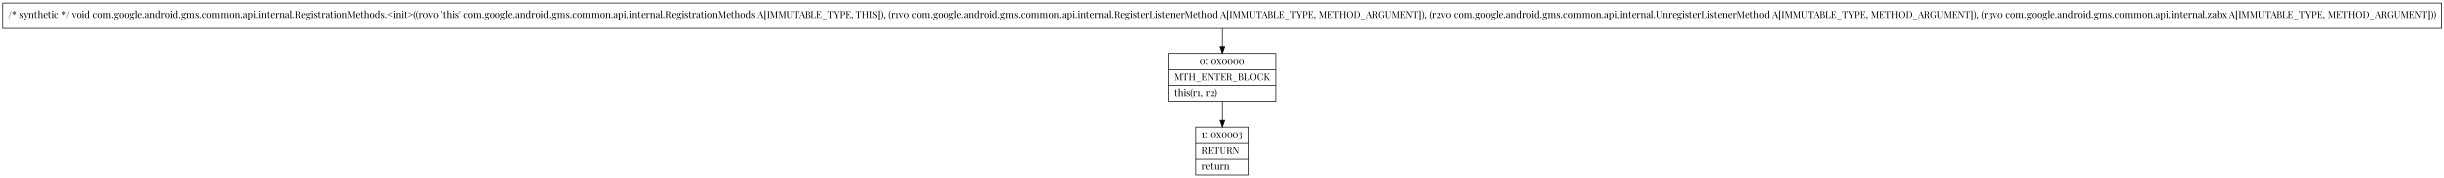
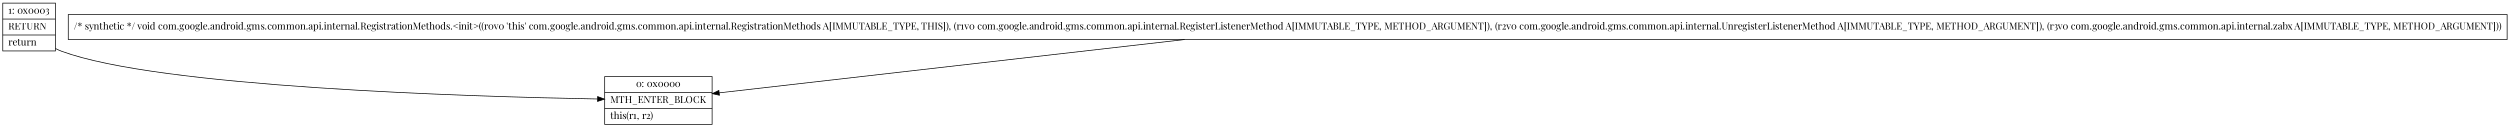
edge "0: 0x0000" -> "1: 0x0003": reversed
